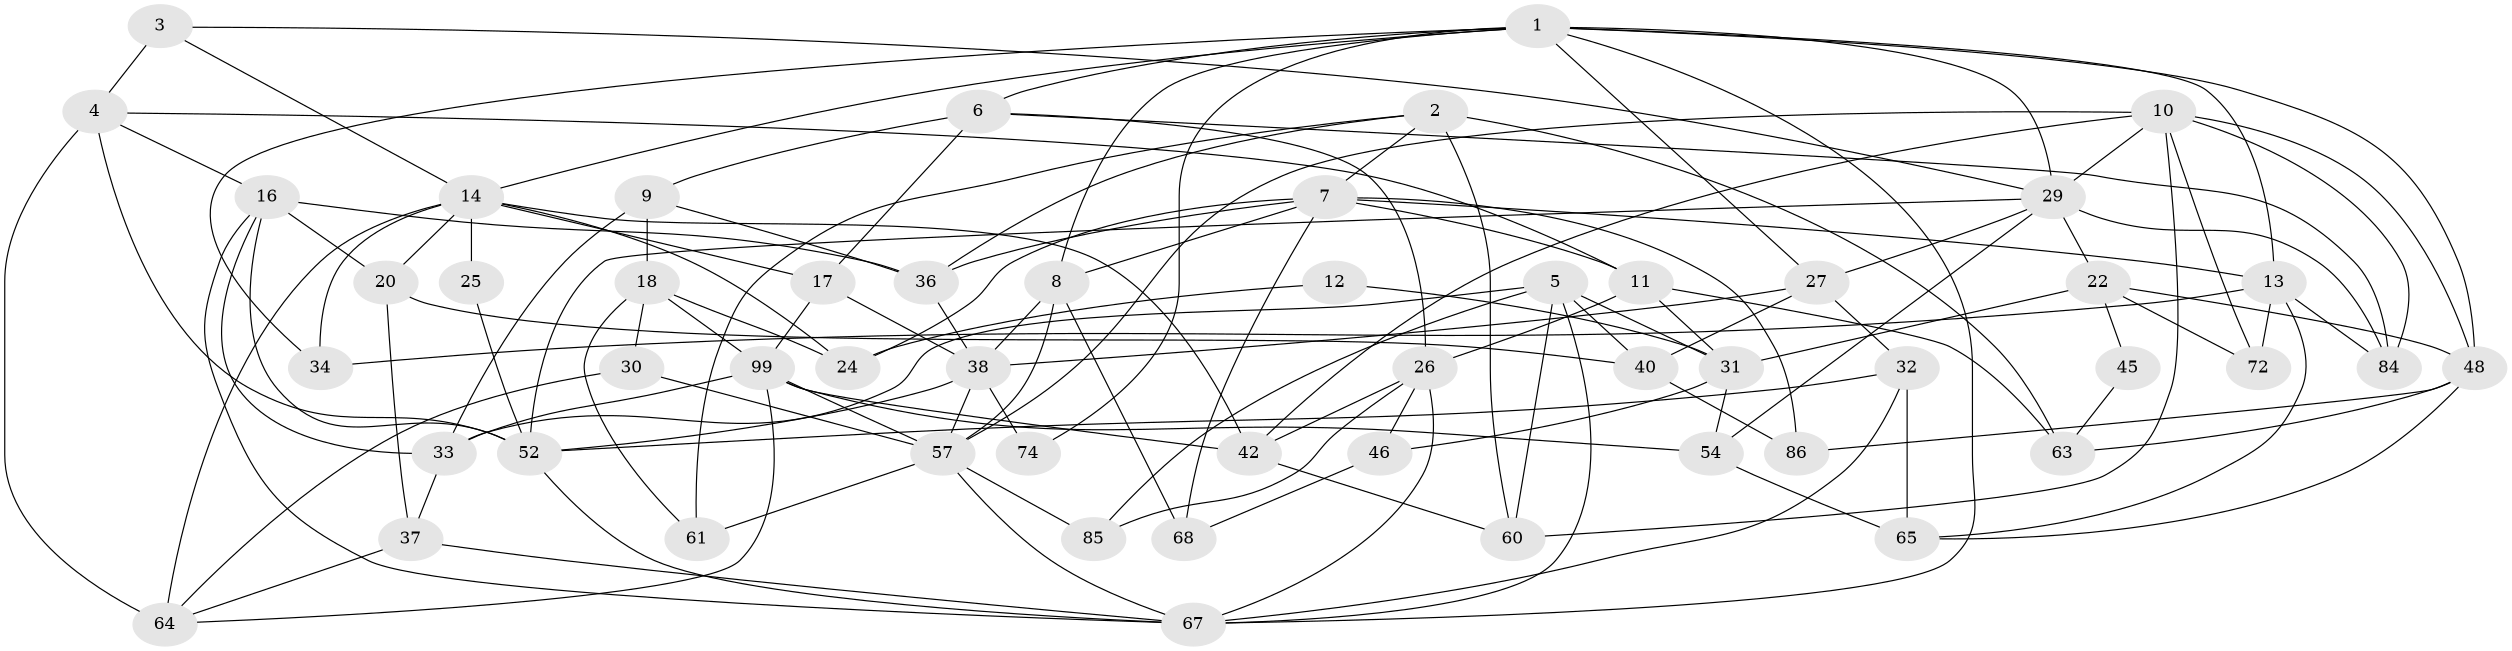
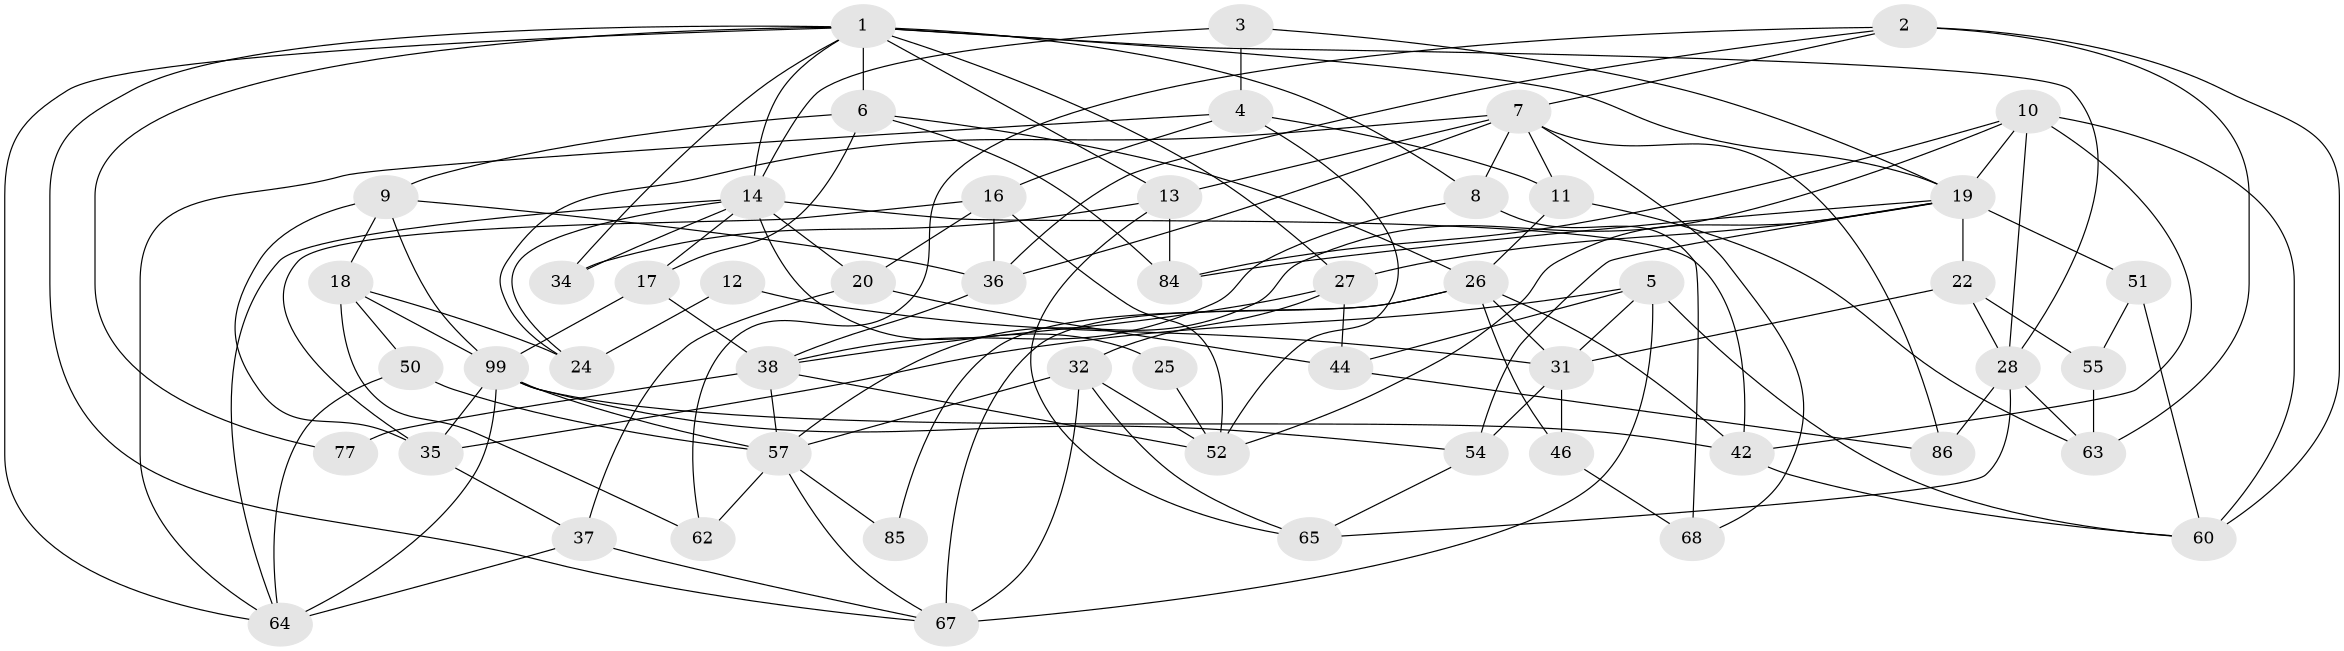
edge "1" -- "64": added
node "29": label "29" -> "19"
node "51": added
edge "9" -- "99": added
edge "11" -- "31": now "26" -- "31"
node "30": label "30" -> "50"
node "40": label "40" -> "44"
node "45": label "45" -> "55"
node "72": removed
node "48": label "48" -> "28"
edge "5" -- "85": removed
edge "8" -- "57": now "32" -- "57"
node "33": label "33" -> "35"
node "74": label "74" -> "77"
node "61": label "61" -> "62"
edge "16" -- "67": removed
edge "52" -- "67": removed
